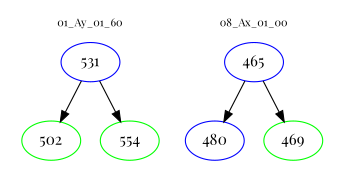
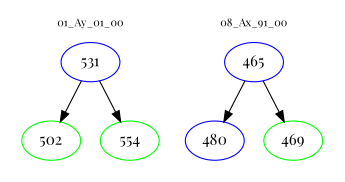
cluster "01_Ay_01_60": label "01_Ay_01_60" -> "01_Ay_01_00"
cluster "08_Ax_01_00": label "08_Ax_01_00" -> "08_Ax_91_00"
